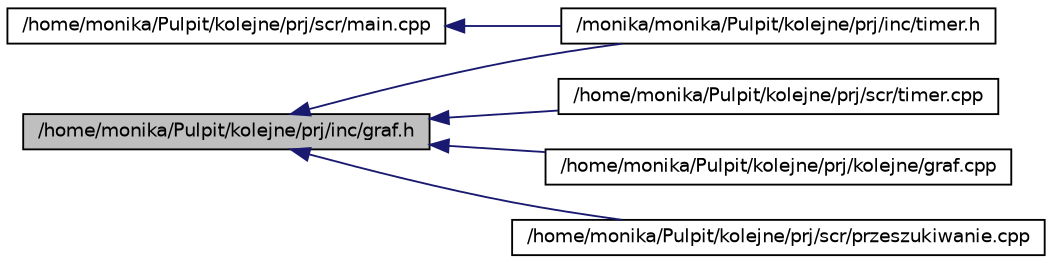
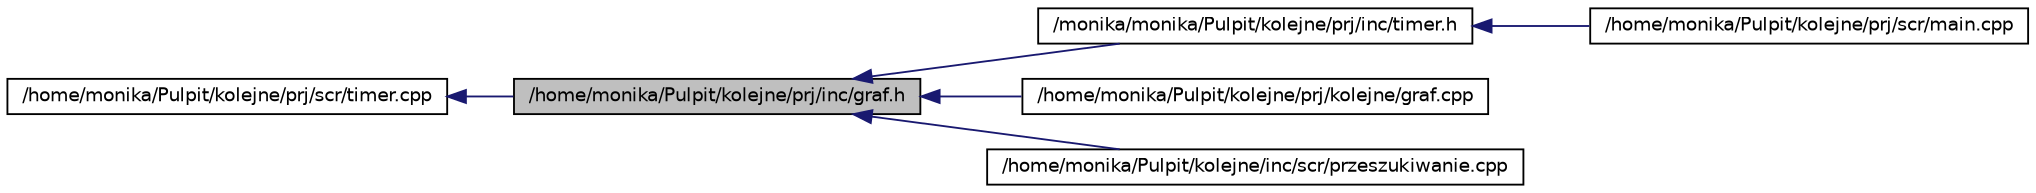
edge "/monika/monika/Pulpit/kolejne/prj/inc/timer.h" -> "/home/monika/Pulpit/kolejne/prj/scr/main.cpp": reversed
edge "/home/monika/Pulpit/kolejne/prj/scr/timer.cpp" -> "/home/monika/Pulpit/kolejne/prj/inc/graf.h": reversed
node "/home/monika/Pulpit/kolejne/prj/scr/przeszukiwanie.cpp": label "/home/monika/Pulpit/kolejne/prj/scr/przeszukiwanie.cpp" -> "/home/monika/Pulpit/kolejne/inc/scr/przeszukiwanie.cpp"
